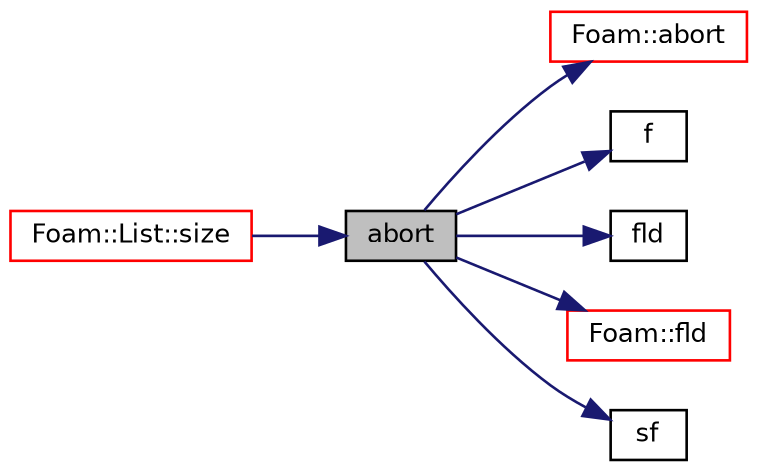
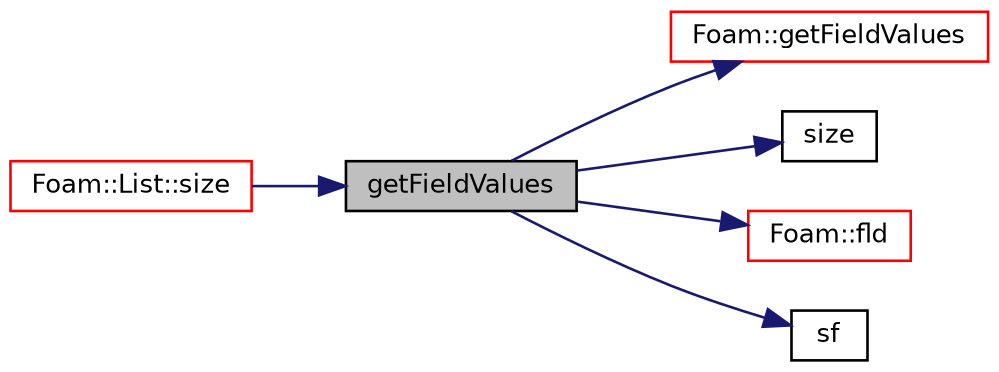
node "Foam::abort": label "Foam::abort" -> "Foam::getFieldValues"
node "f": removed
node "abort": label "abort" -> "getFieldValues"
node "fld": label "fld" -> "size"
